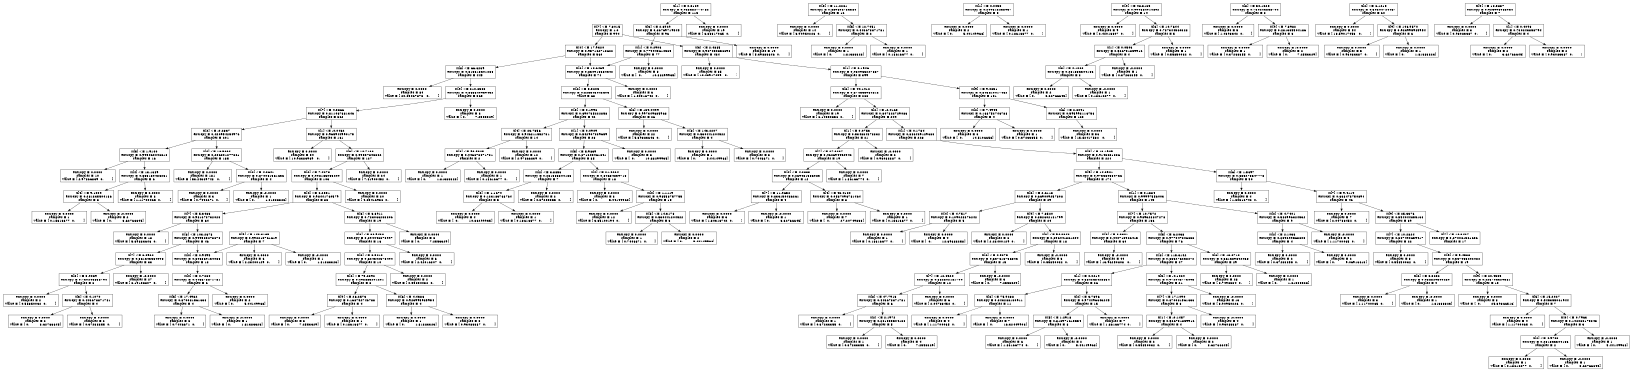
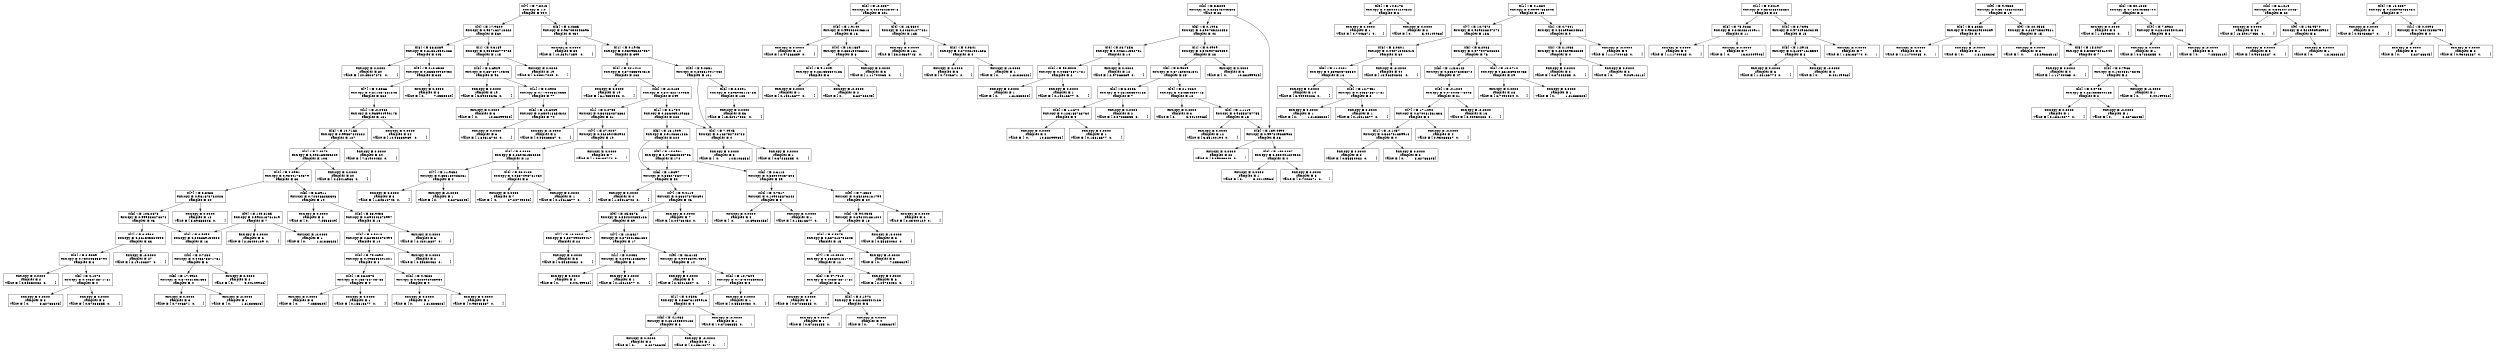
edge "X[4] <= 17.9320 entropy = 0.957162718622 samples = 560" -> "X[6] <= 10.6469 entropy = 0.850918654342 samples = 74": now "X[4] <= 17.9320 entropy = 0.957162718622 samples = 560" -> "X[1] <= 0.3189 entropy = 0.935582774782 samples = 115"
edge "X[3] <= 3.0301 entropy = 0.440713926415 samples = 60" -> "X[5] <= 11.2281 entropy = 0.889603733584 samples = 16": added
edge "X[6] <= 10.6469 entropy = 0.850918654342 samples = 74" -> "X[2] <= 5.5205 entropy = 0.825543043603 value = 68": removed
edge "X[1] <= 0.1784 entropy = 0.886439129683 samples = 228" -> "X[2] <= 7.4945 entropy = 0.168752746788 samples = 4": added
edge "X[7] <= 4.3366 entropy = 0.811467681346 samples = 362" -> "X[2] <= -0.2837 entropy = 0.420954254976 samples = 201": removed
node "X[5] <= 5.9839 entropy = 0.671603461841 samples = 85": label "X[5] <= 5.9839 entropy = 0.671603461841 samples = 85" -> "X[5] <= 5.9839 entropy = 0.671603461841 samples = 25"
edge "X[9] <= 14.3901 entropy = 0.973380380756 samples = 174" -> "X[1] <= 0.1384 entropy = 0.99997556003 samples = 145": now "X[9] <= 14.3901 entropy = 0.973380380756 samples = 174" -> "X[6] <= 1.5697 entropy = 0.683273647778 samples = 50"
node "X[3] <= 2.6113 entropy = 0.669009257808 samples = 29": label "X[3] <= 2.6113 entropy = 0.669009257808 samples = 29" -> "X[3] <= 2.6113 entropy = 0.669009257808 samples = 59"
edge "X[0] <= 1.1119 entropy = 0.98558757755 samples = 15" -> "X[5] <= 14.3178 entropy = 0.530441204522 samples = 3": now "X[0] <= 1.1119 entropy = 0.98558757755 samples = 15" -> "X[8] <= 139.4499 entropy = 0.997349685968 samples = 26"
edge "X[7] <= 10.3427 entropy = 0.870081561636 samples = 17" -> "X[1] <= 0.0053 entropy = 0.209613258937 samples = 3": added
edge "X[7] <= 10.3427 entropy = 0.870081561636 samples = 17" -> "X[9] <= 48.3165 entropy = 0.999884914892 samples = 14": added
edge "X[7] <= 10.2824 entropy = 0.387490659417 samples = 22" -> "X[9] <= 9.4583 entropy = 0.337453202082 samples = 19": removed
edge "X[8] <= 115.3142 entropy = 0.865276238272 samples = 47" -> "X[1] <= 0.0219 entropy = 0.684268428854 samples = 26": removed
node "X[5] <= 15.2027 entropy = 0.545355061944 samples = 7": label "X[5] <= 15.2027 entropy = 0.545355061944 samples = 7" -> "X[5] <= 15.2027 entropy = 0.545375061944 samples = 7"
node "X[0] <= 0.7963 entropy = 0.142083175843 samples = 3": label "X[0] <= 0.7963 entropy = 0.142083175843 samples = 3" -> "X[0] <= 0.7963 entropy = 0.142083175843 samples = 2"
